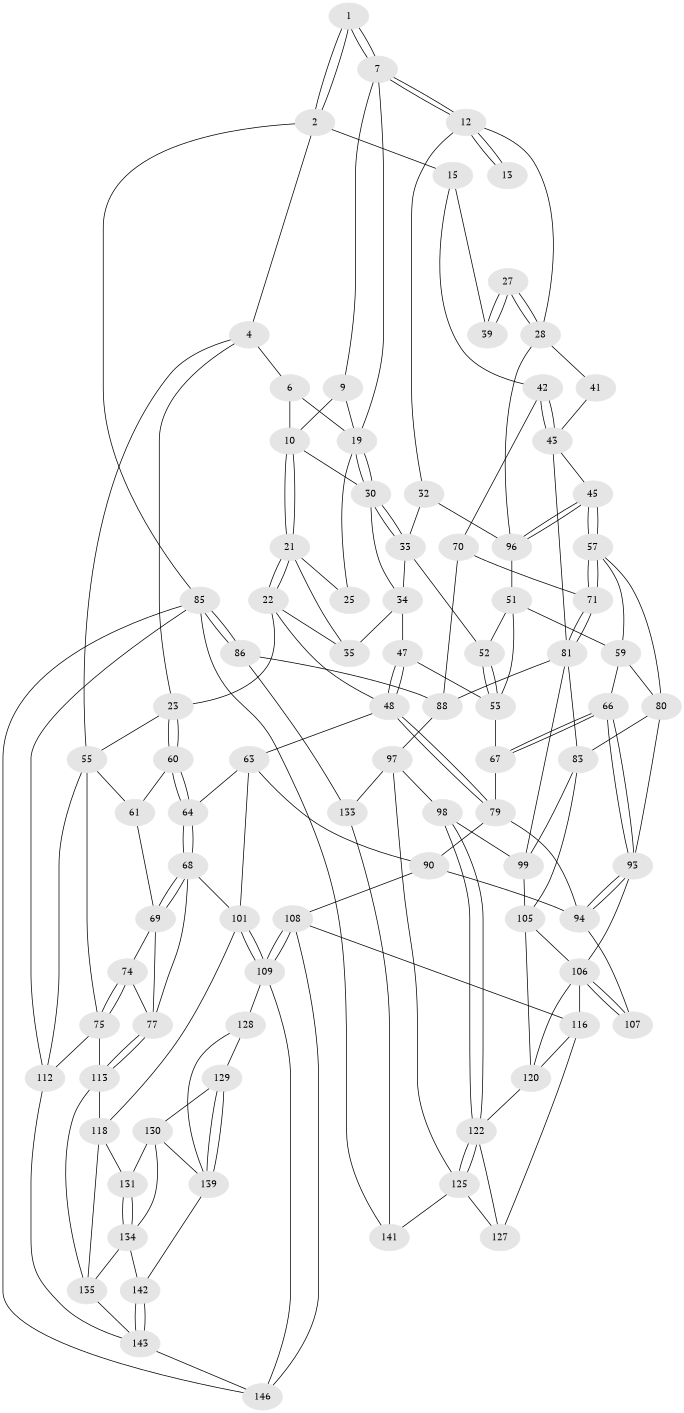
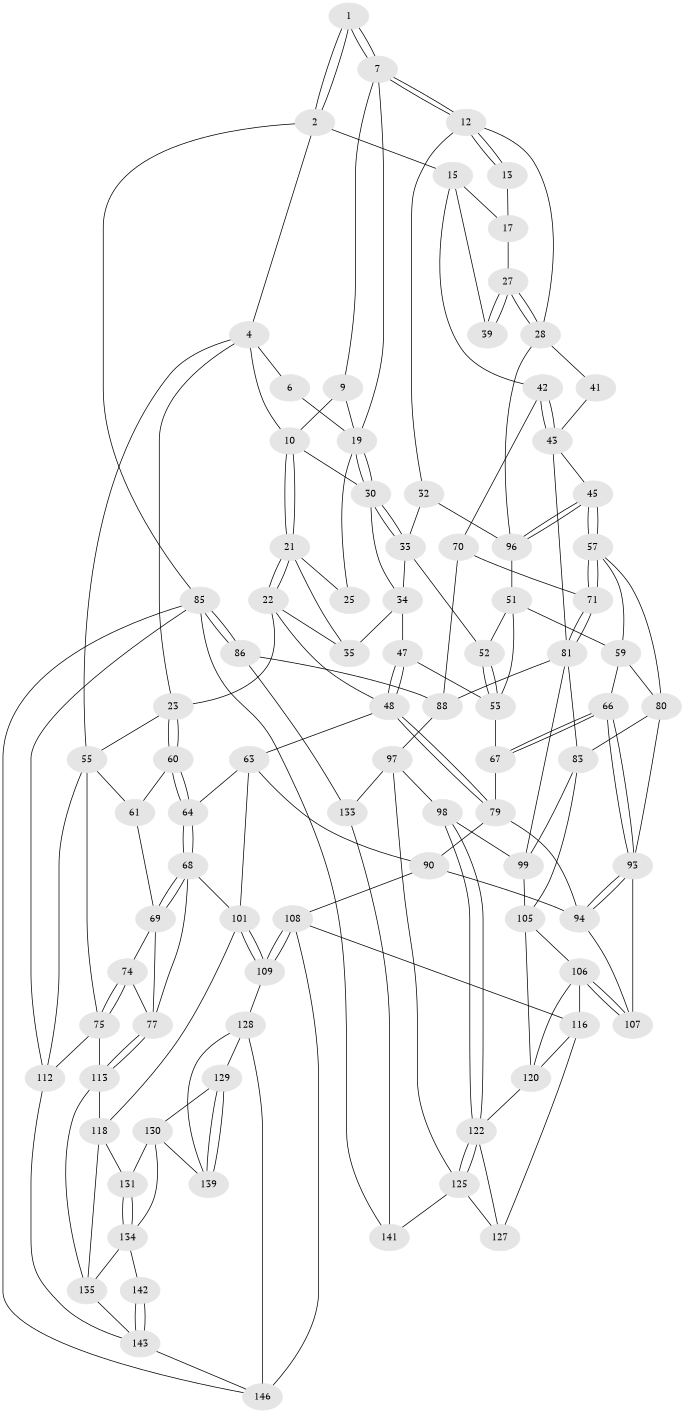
node "17": added
edge "6" -- "10": now "4" -- "10"
edge "93" -- "106": now "93" -- "107"
edge "109" -- "146": now "128" -- "146"
edge "139" -- "142": removed
